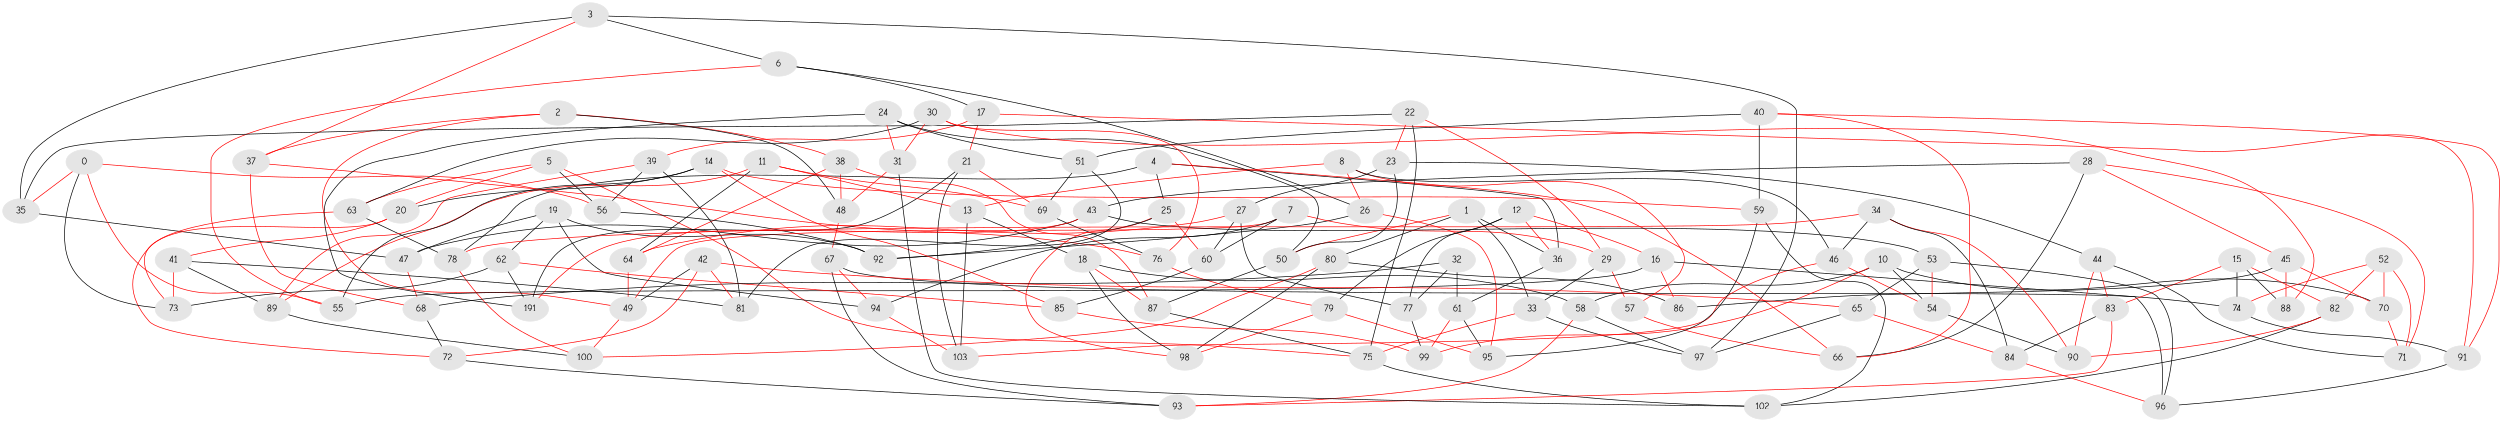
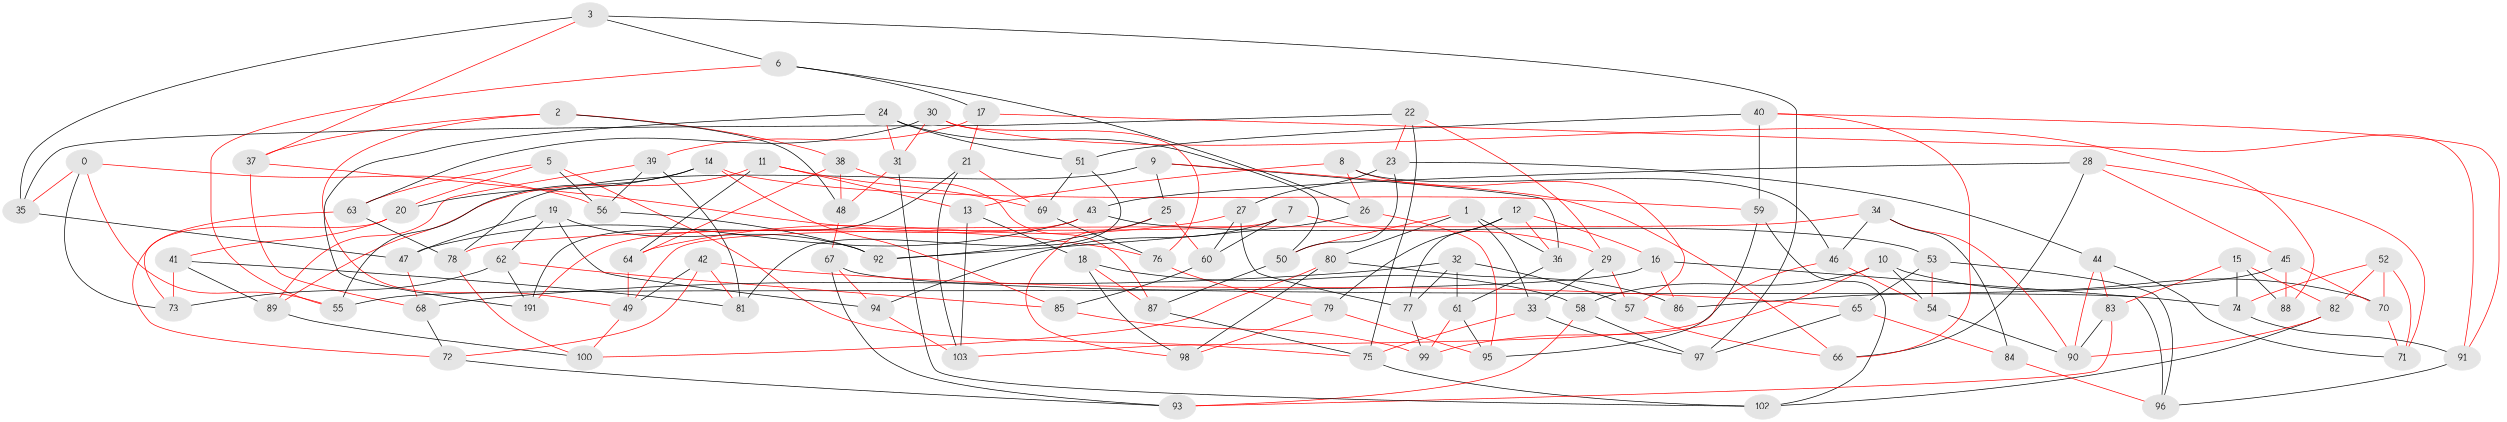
node "4": label "4" -> "9"
edge "32" -- "57": added
edge "83" -- "84": now "83" -- "90"
